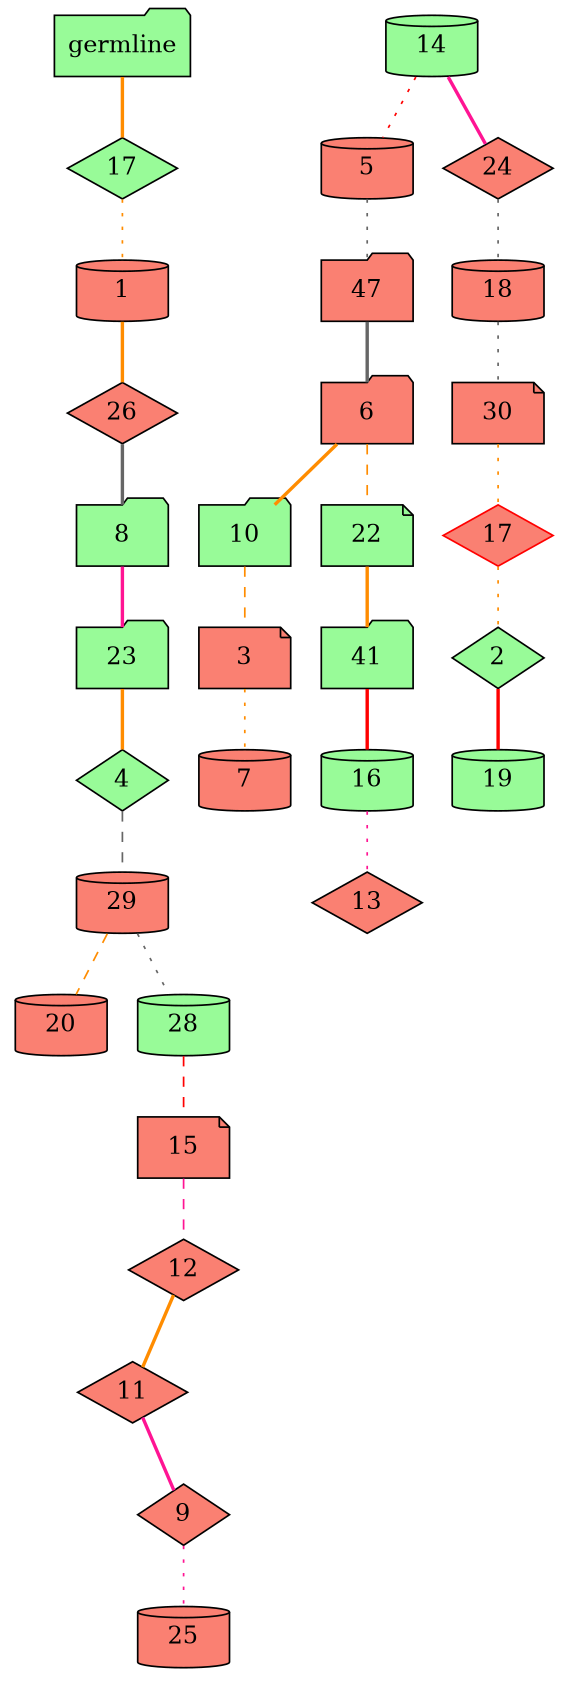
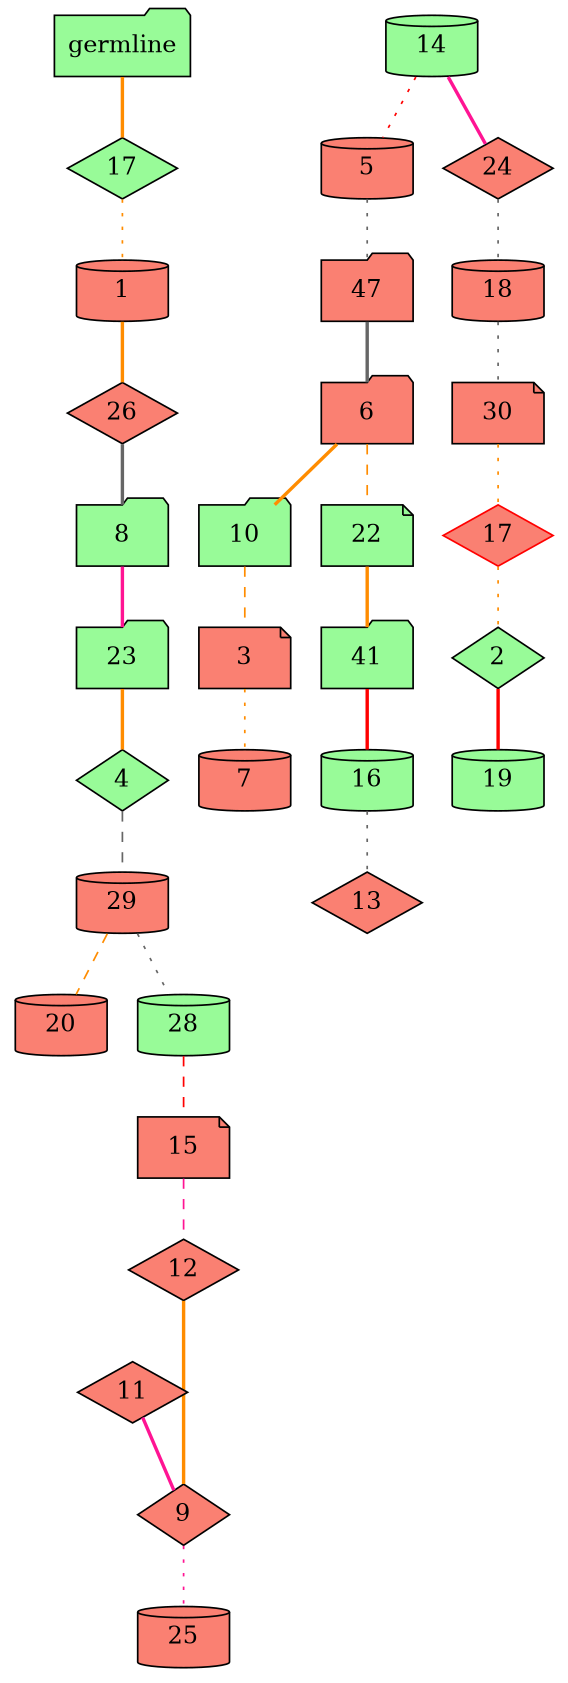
edge "16" -- "13": color deeppink -> gray40
edge "12" -- "11": now "12" -- "9"
